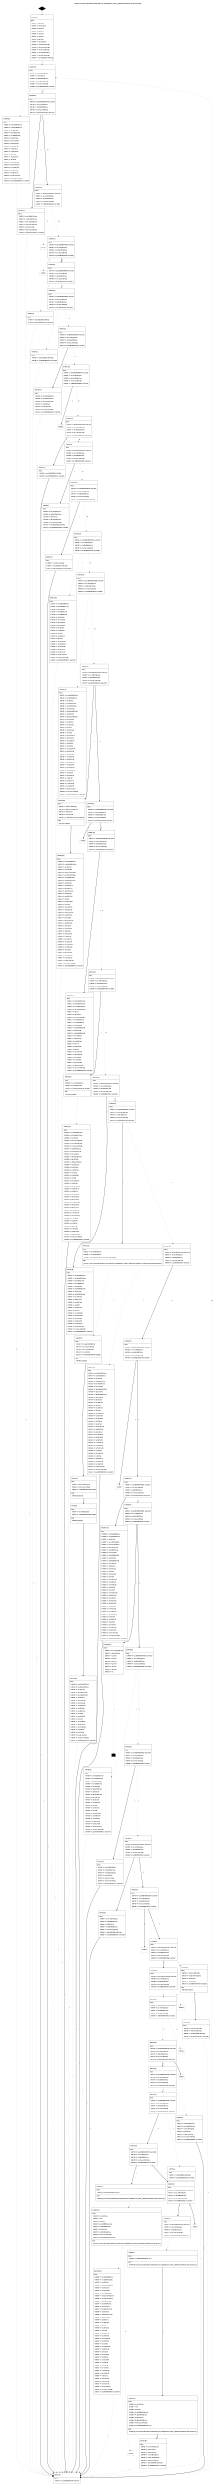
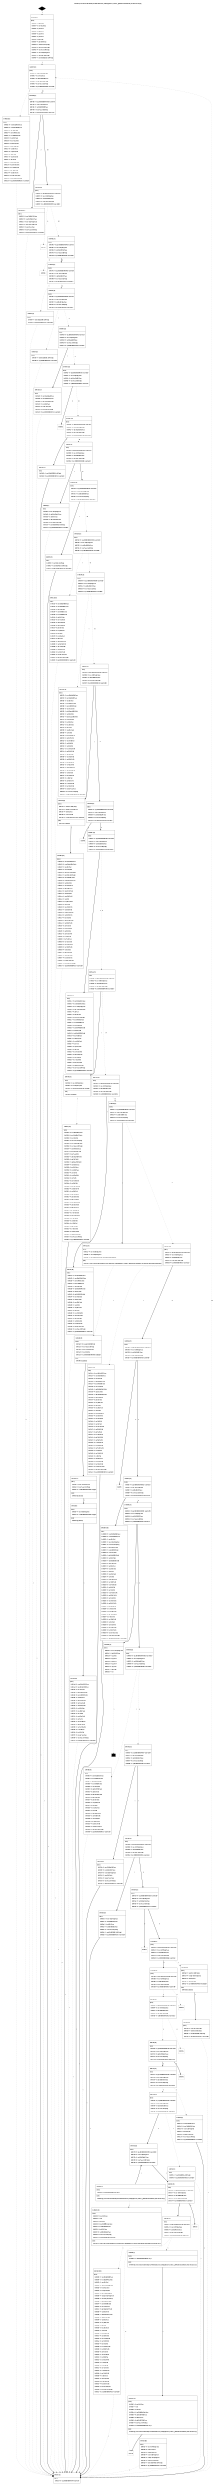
edge "0x4014fb [25]" -> "0x401514 [25]": style dotted -> bold
edge "0x401672 [25]" -> "0x40168b [25]": style dotted -> bold
edge "0x401753 [25]" -> "0x401d1b [5]": reversed
edge "0x401b52 [40]" -> "0x401b7a [36]": now "0x401b52 [40]" -> "0x40179e"
